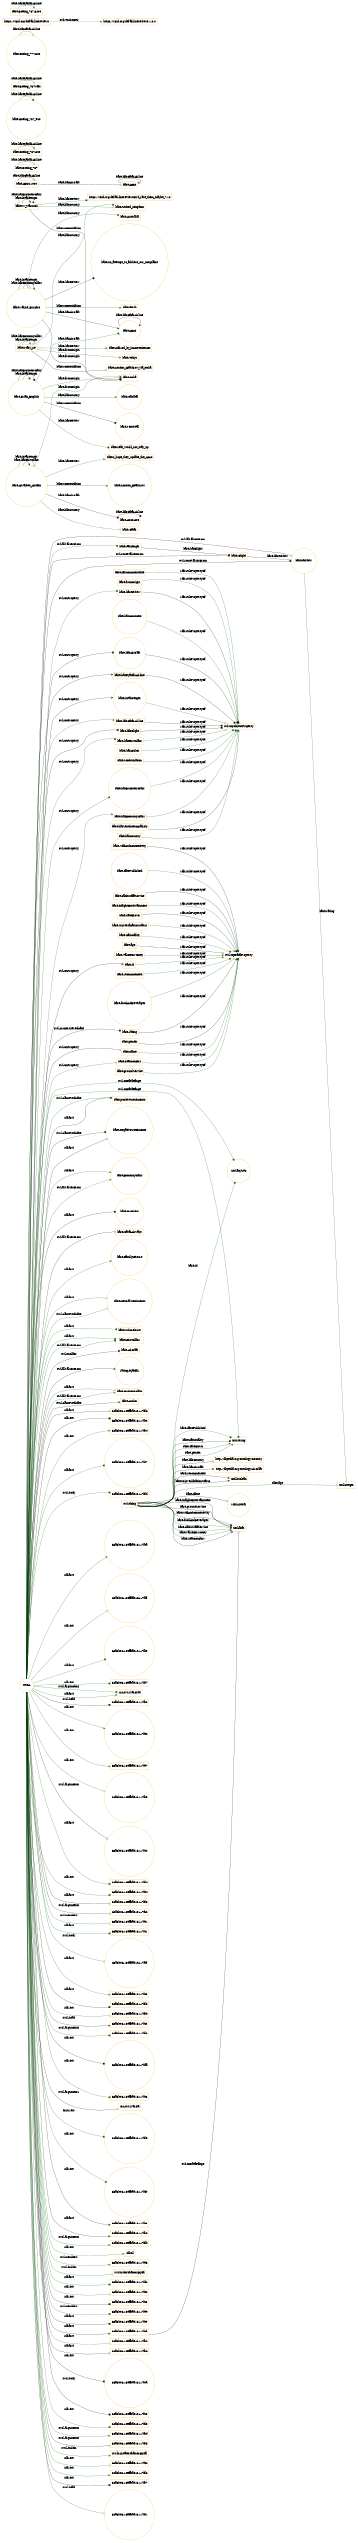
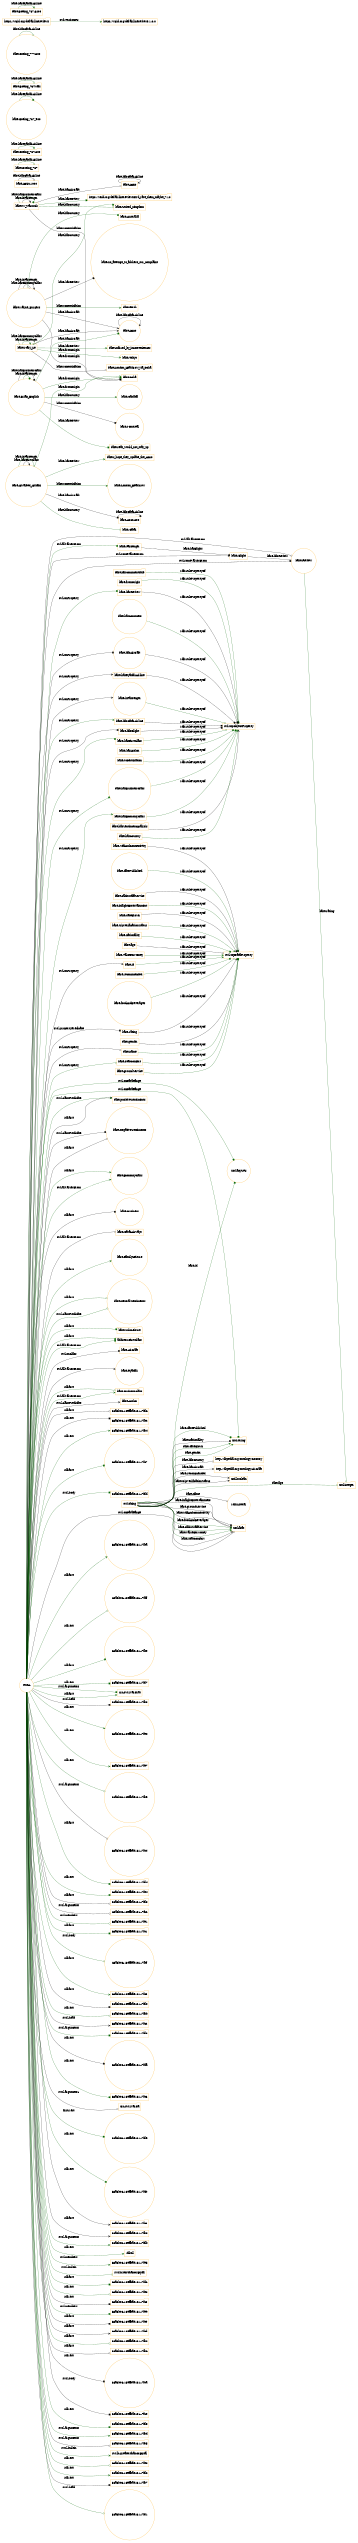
edge "base:A350-1000" -> "base:A350": now "base:W_Warnock" -> "base:A350"
edge "base:Mary_Le" -> "base:A380": added, label "base:hasAircraft"
node "base:FirstClass": label "base:FirstClass" -> "address:FirstClass"
node "rating:Ryanair": label "rating:Ryanair" -> "base:Ryanair"
edge "68a3b06:18effbae131:-7fcd" -> "xsd:float": now "NULL" -> "xsd:float"
